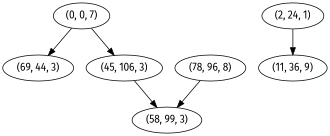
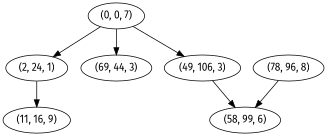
edge "(0, 0, 7)" -> "(2, 24, 1)": added
node "(45, 106, 3)": label "(45, 106, 3)" -> "(49, 106, 3)"
node "(11, 36, 9)": label "(11, 36, 9)" -> "(11, 16, 9)"
node "(58, 99, 3)": label "(58, 99, 3)" -> "(58, 99, 6)"
